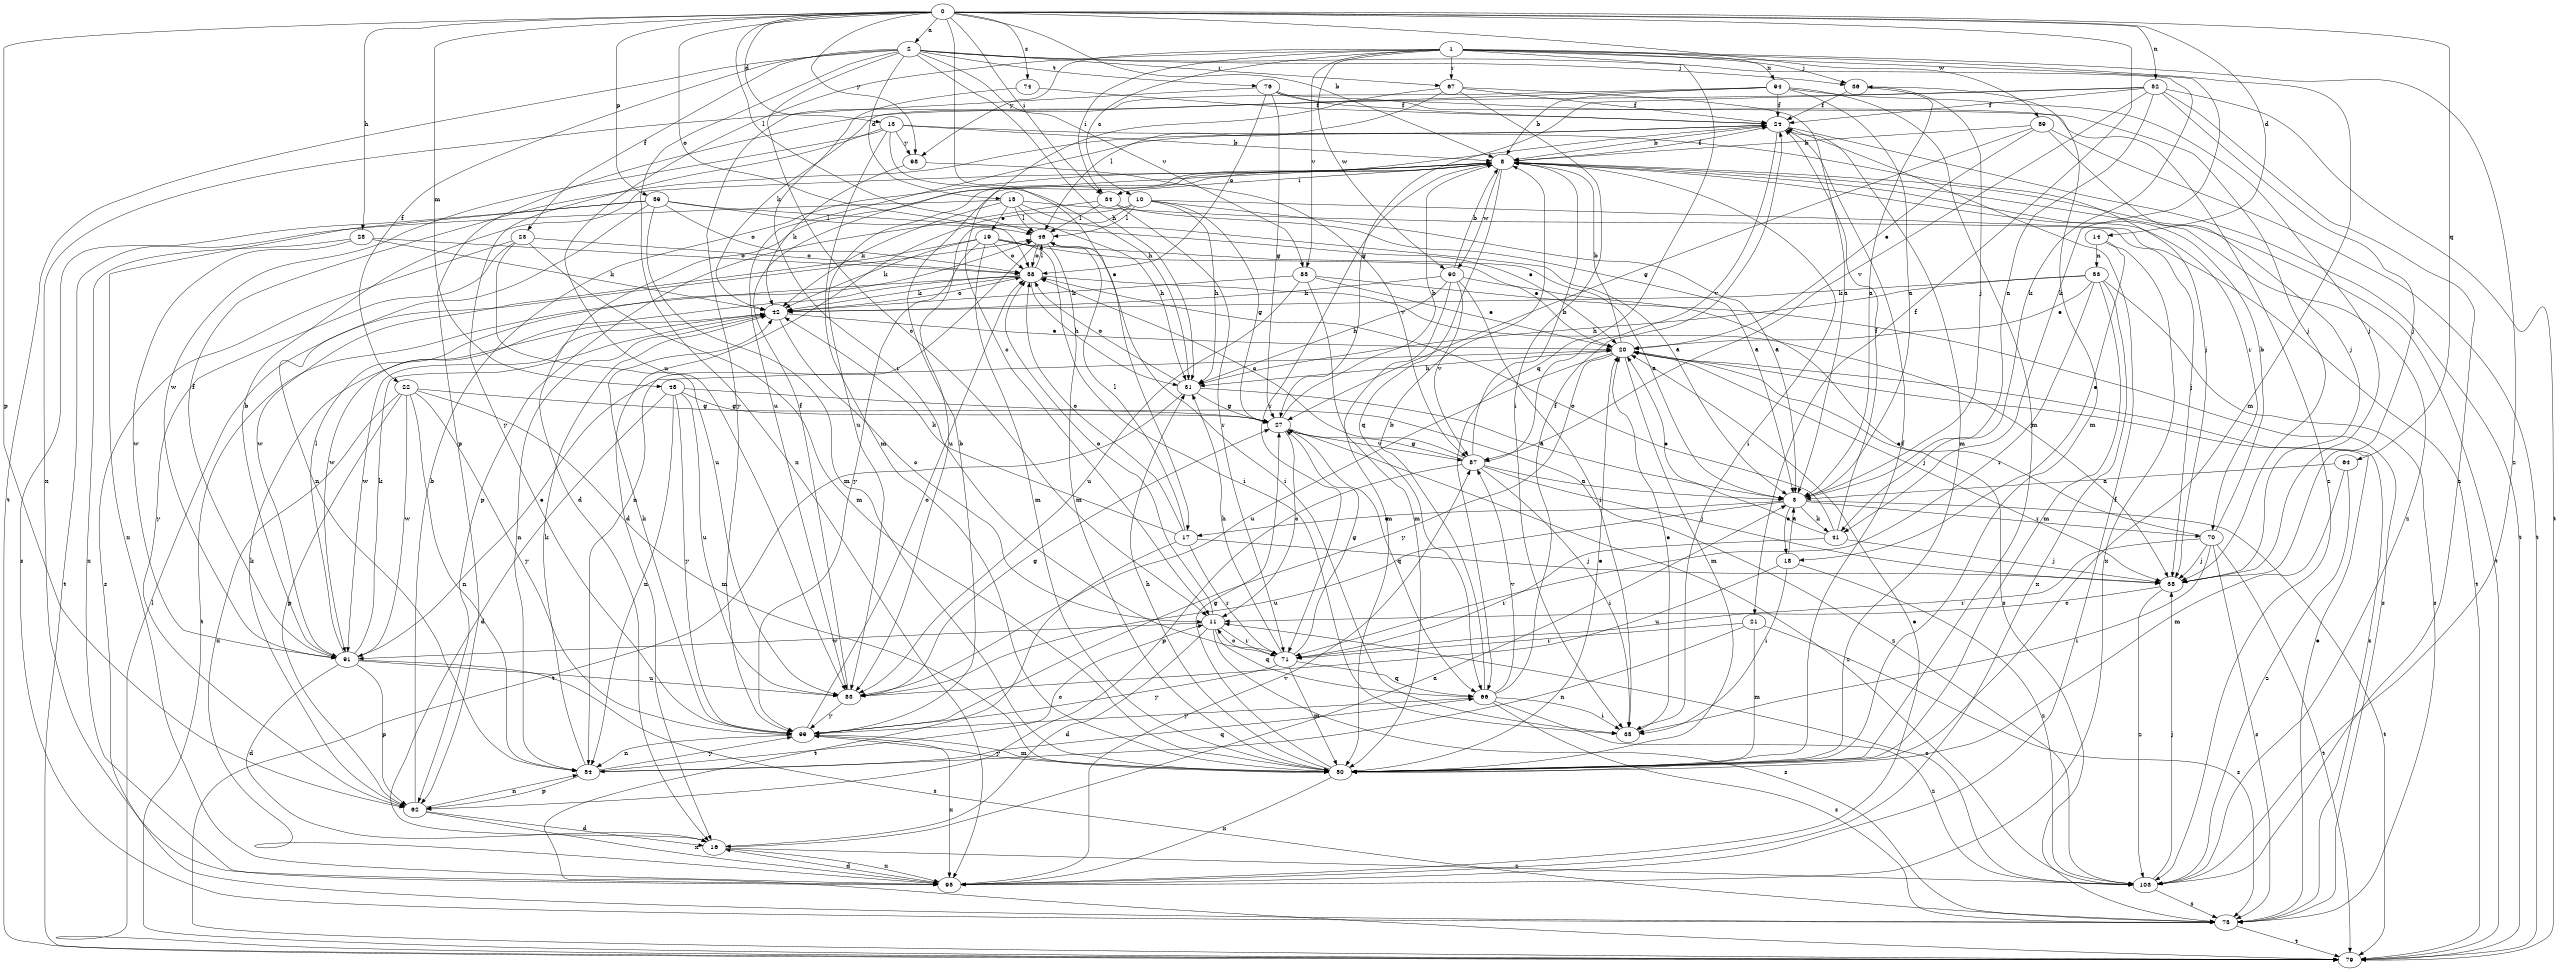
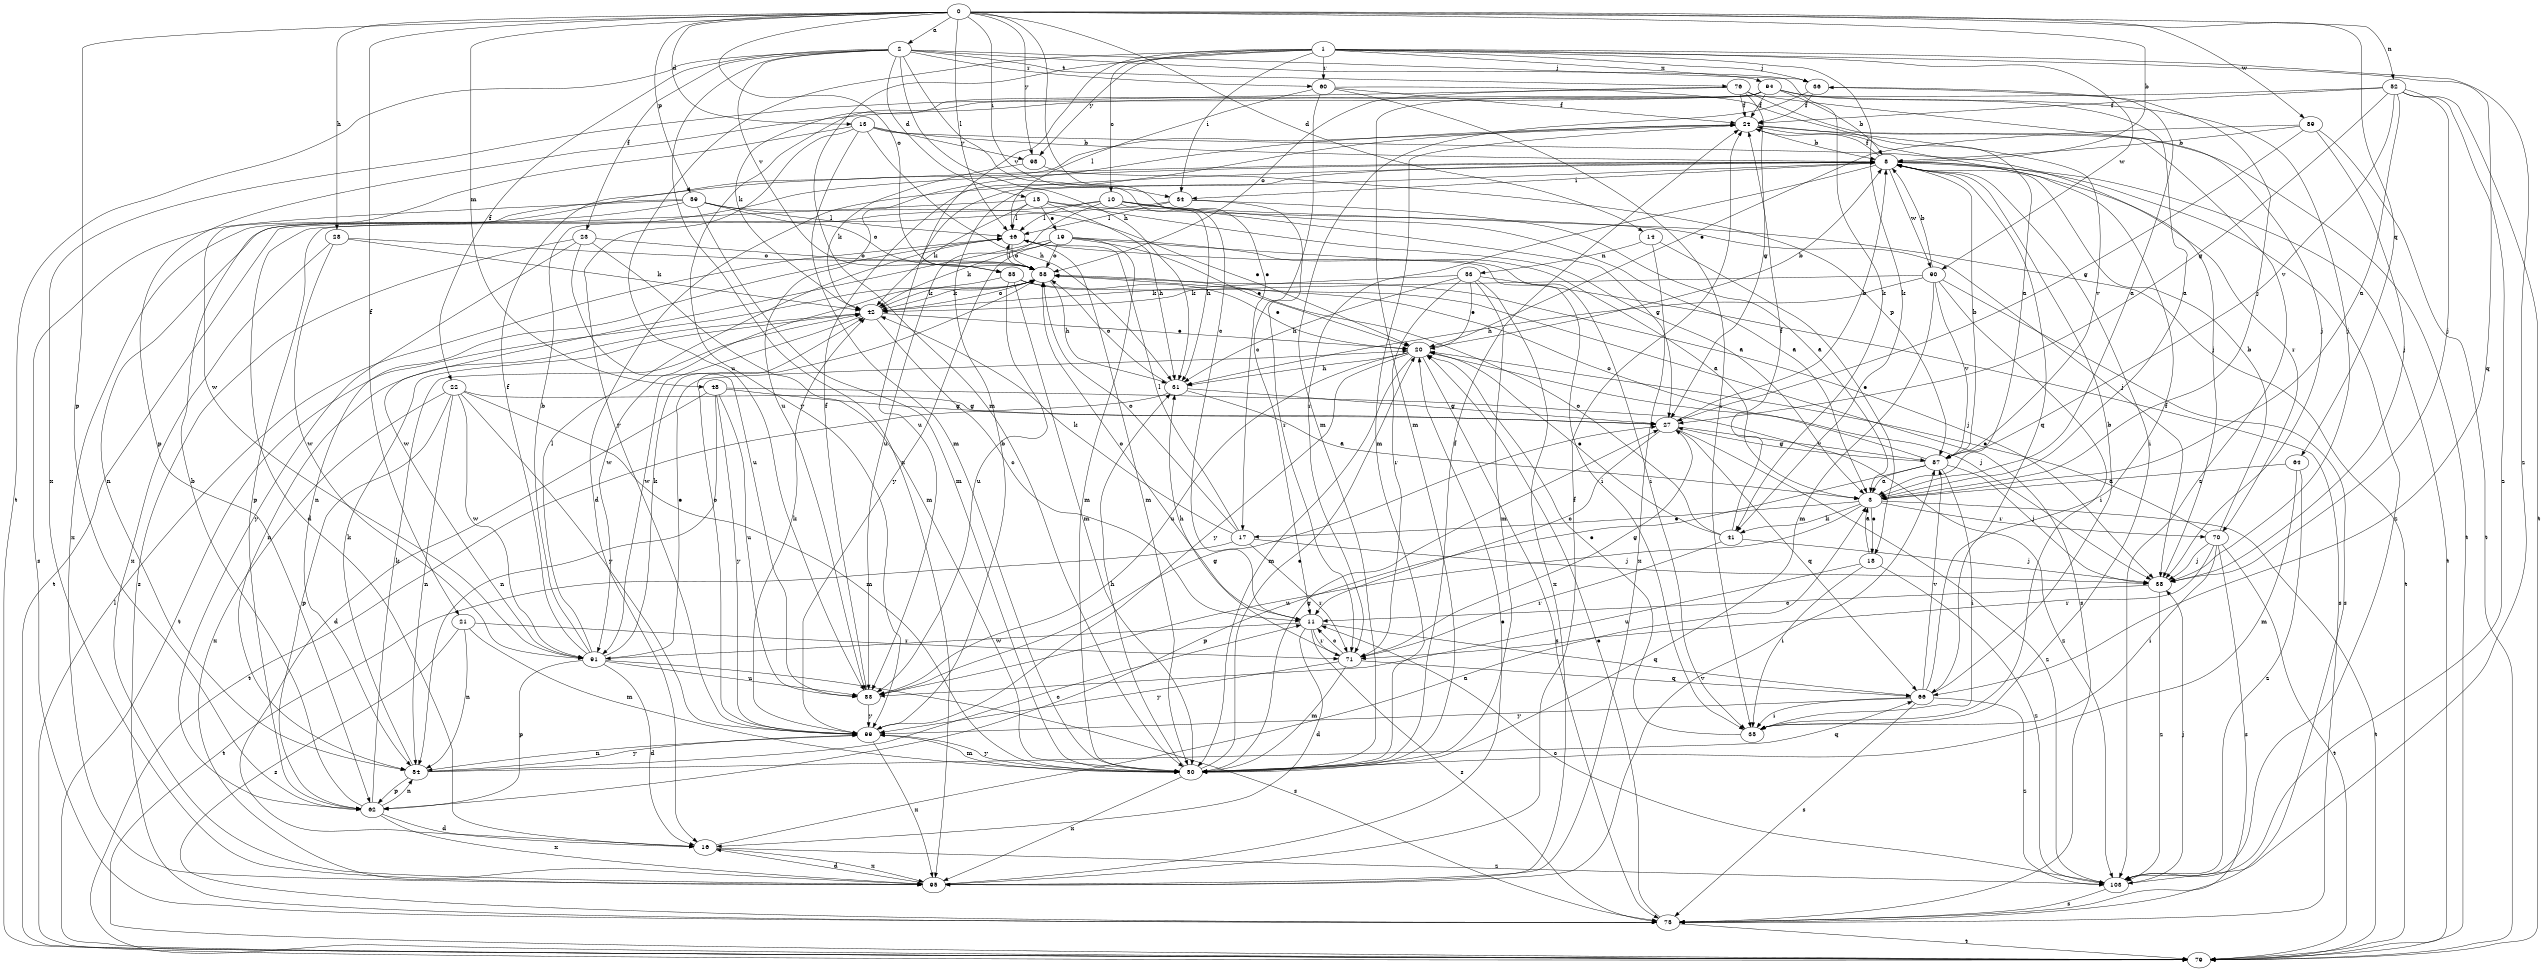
node "74": removed
node "67": label "67" -> "60"
edge "98" -> "87": label "v" -> "p"
